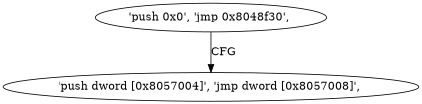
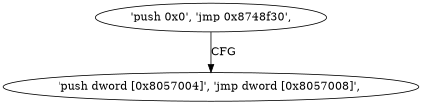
node "'push 0x0', 'jmp 0x8048f30',": label "'push 0x0', 'jmp 0x8048f30'," -> "'push 0x0', 'jmp 0x8748f30',"
